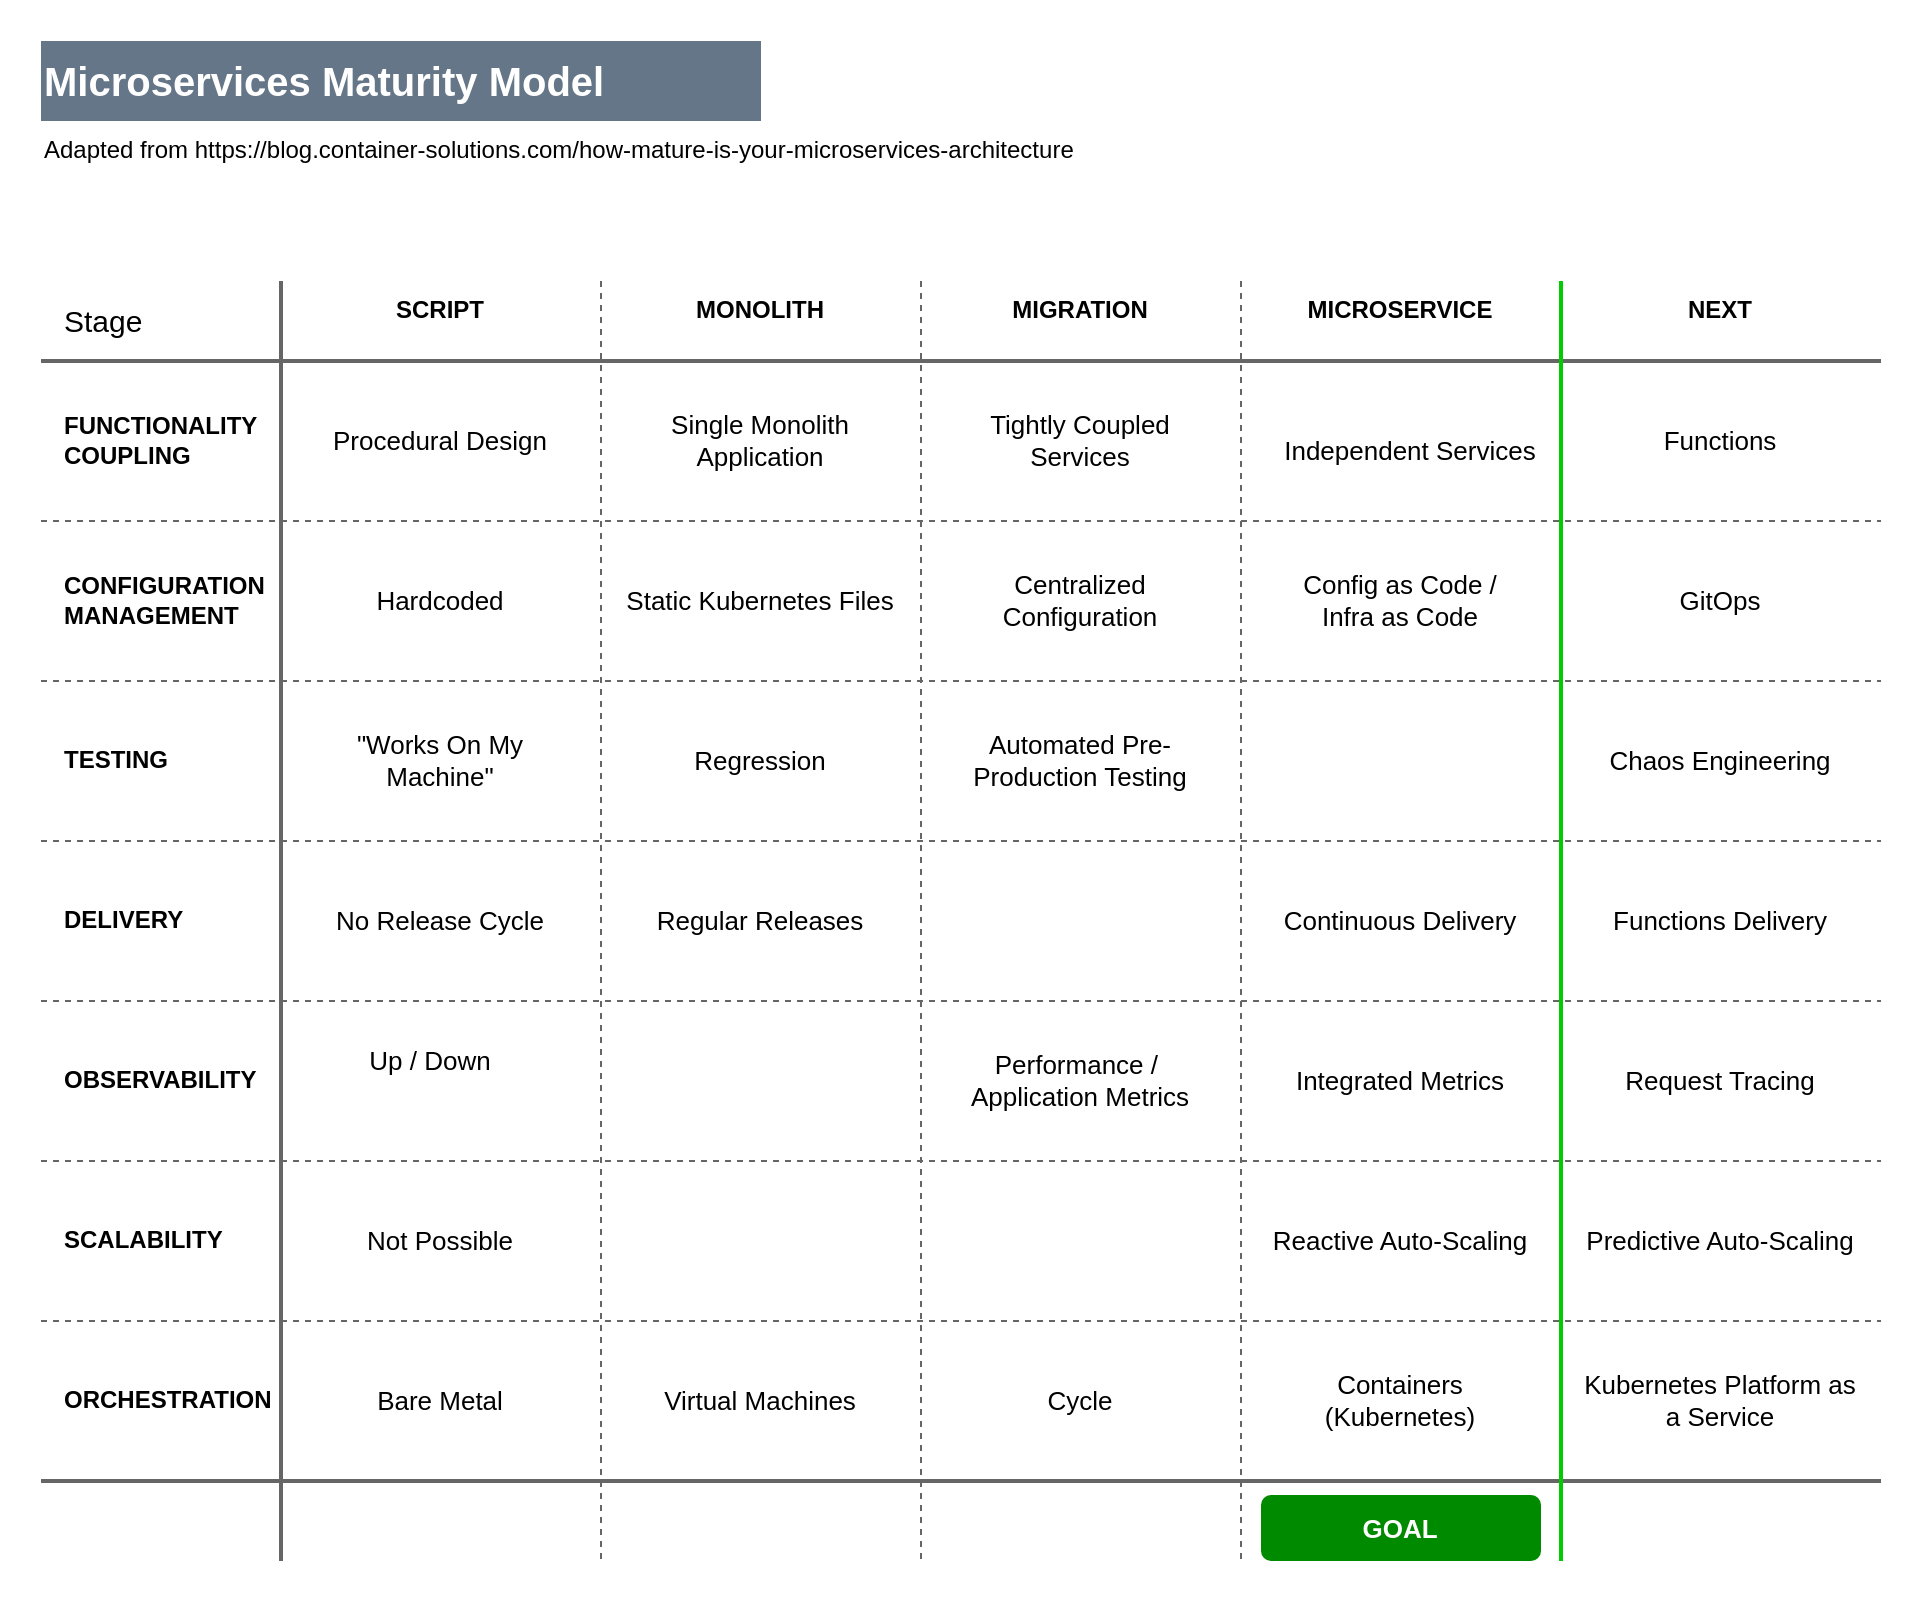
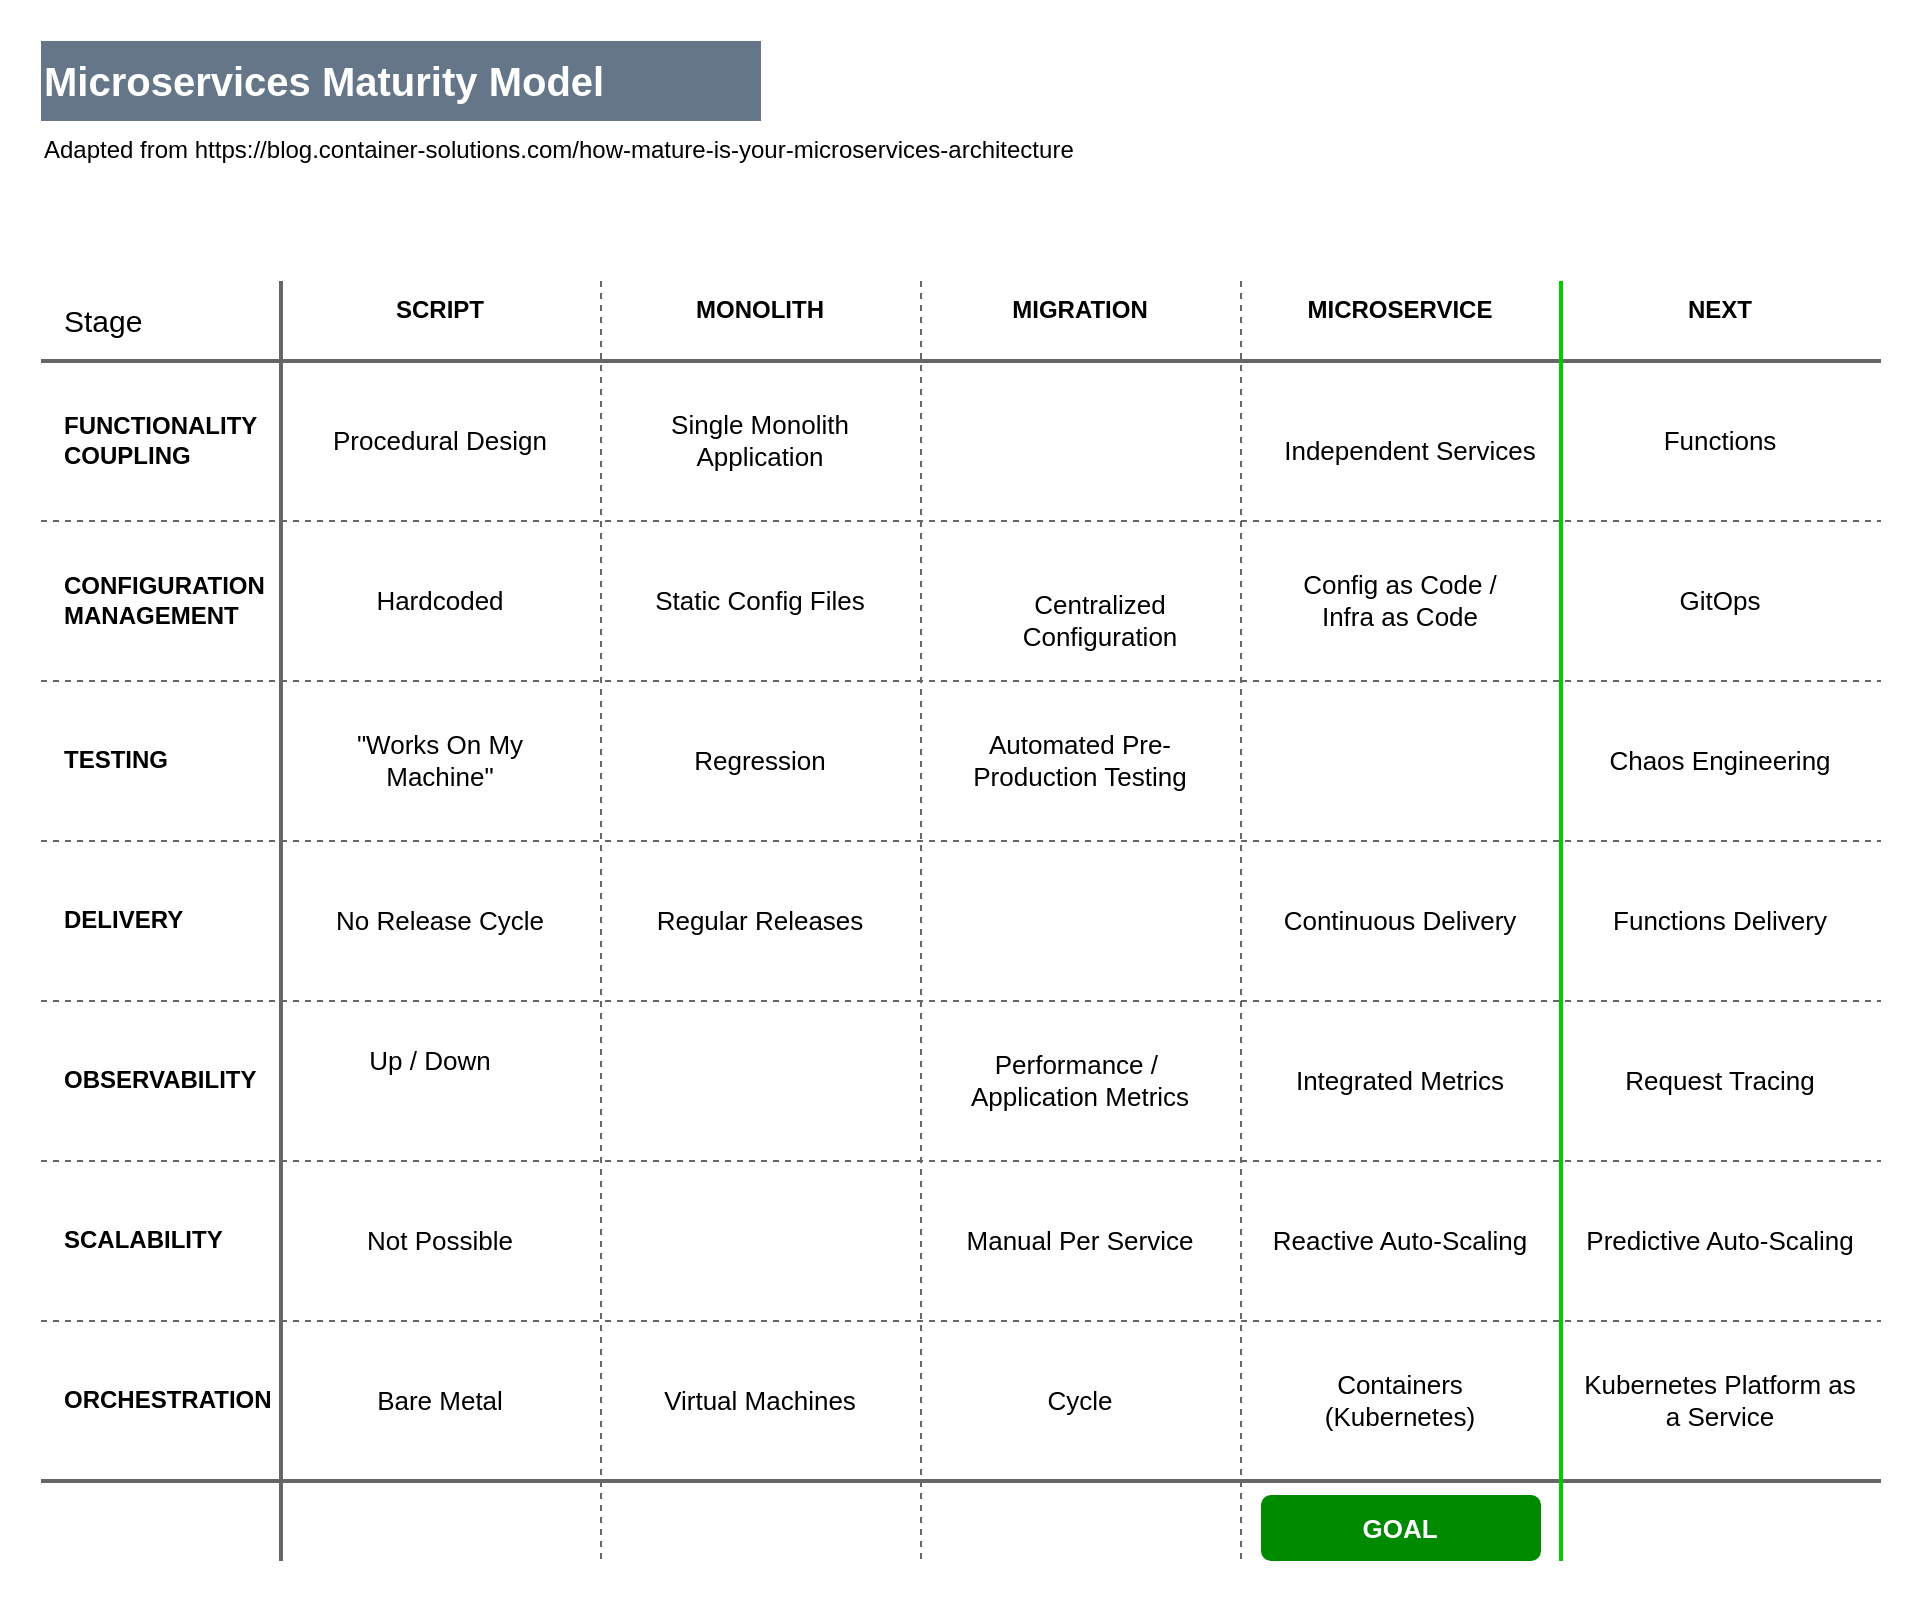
node "Tightly Coupled Services": removed
node "Static Kubernetes Files": label "Static Kubernetes Files" -> "Static Config Files"
node "Centralized Configuration": moved (1081, 601) -> (1101, 621)
node "Manual Per Service": added
